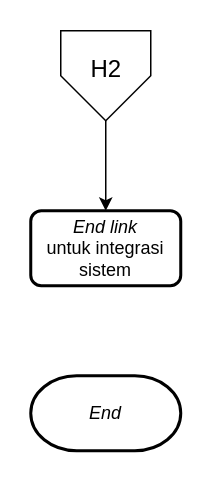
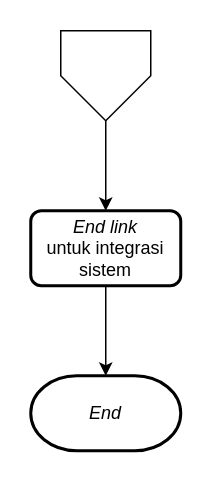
node "H2": removed
edge "End link untuk integrasi sistem" -> "End": added
